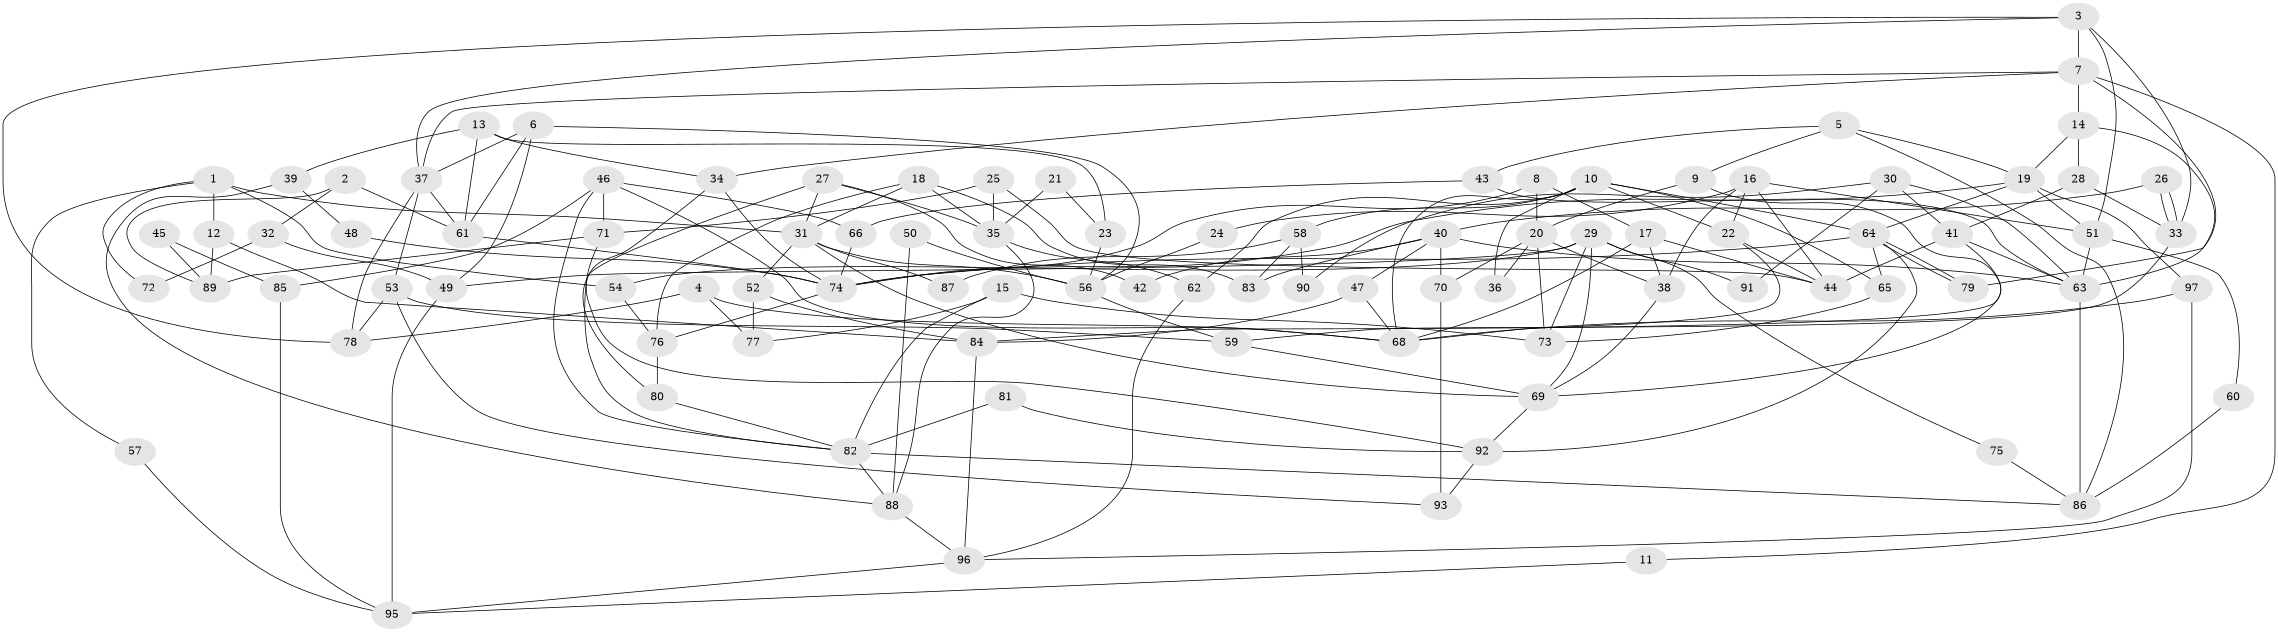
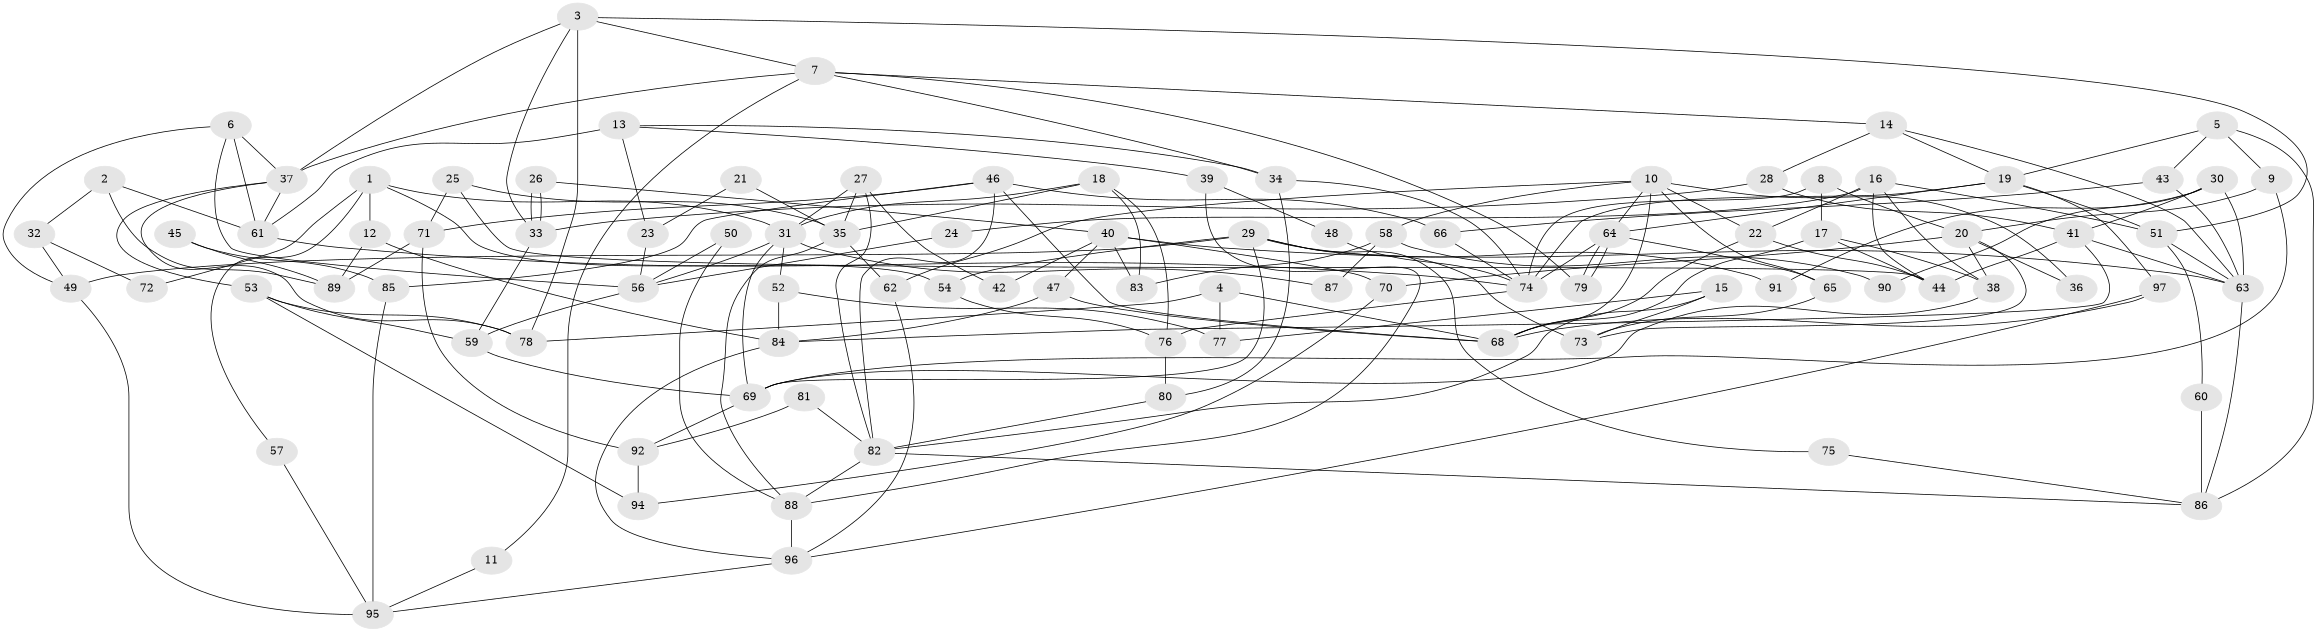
edge "64" -- "92": removed
node "93": label "93" -> "94"
